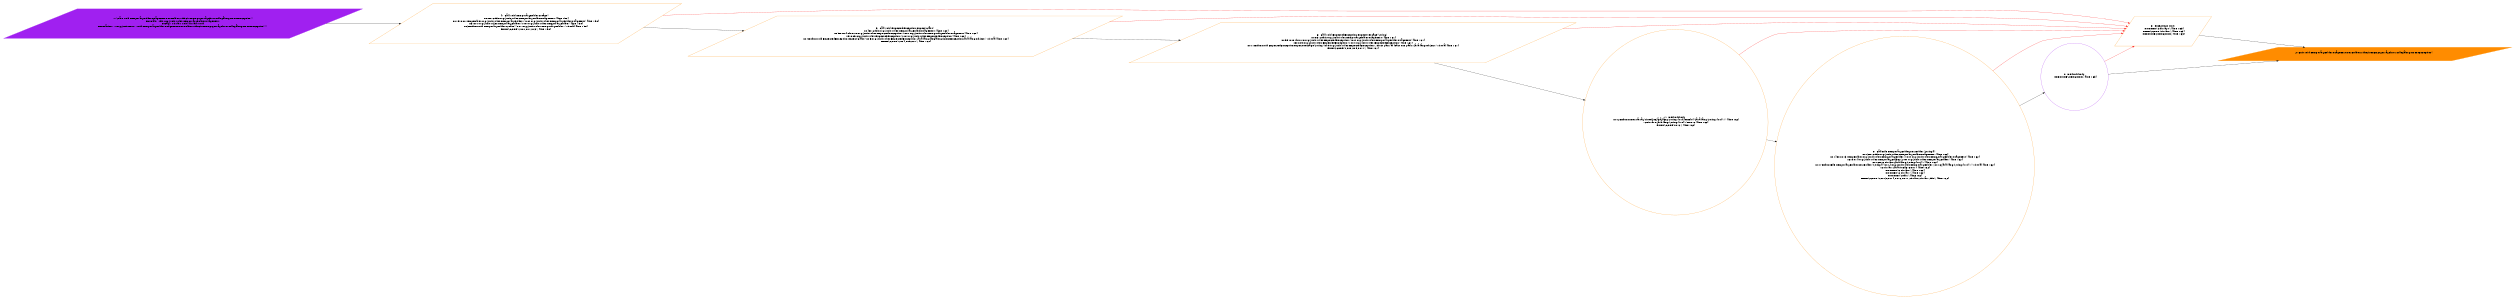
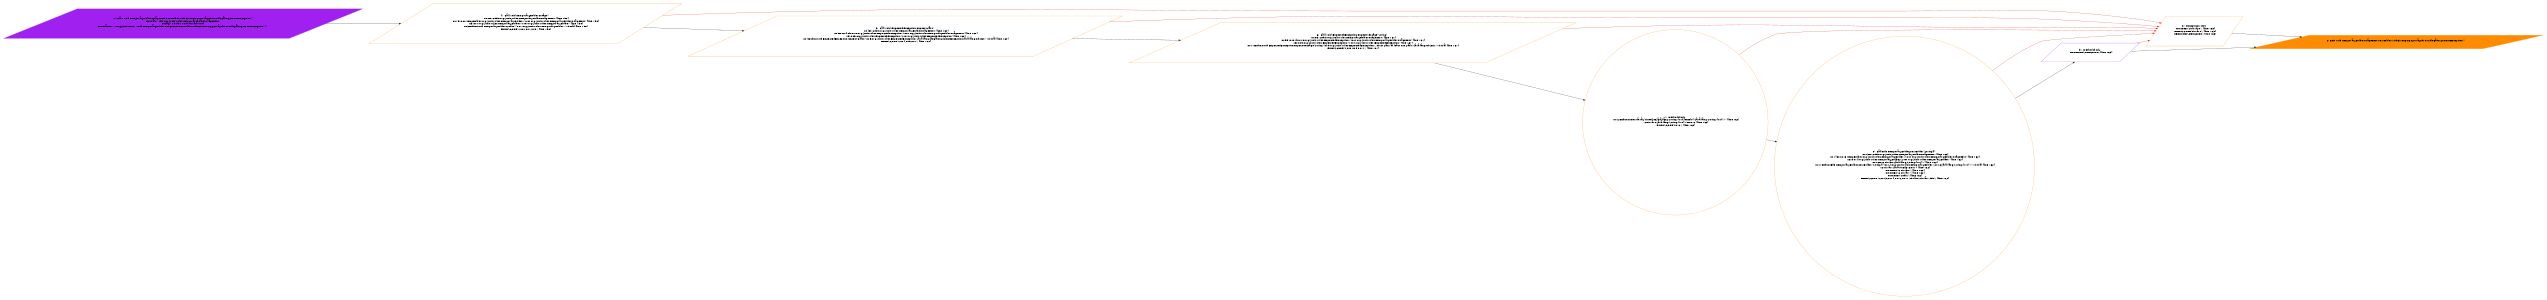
node "9:  method_body APPLY_ABSTRACTION; [line 163]": shape circle -> parallelogram
